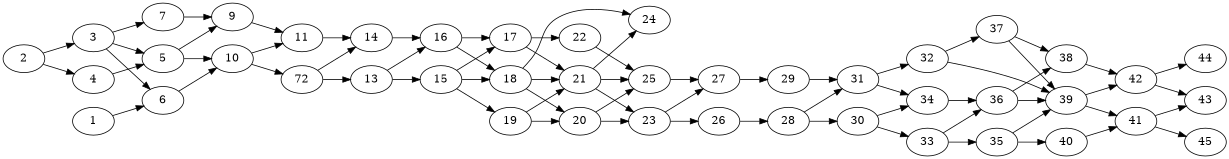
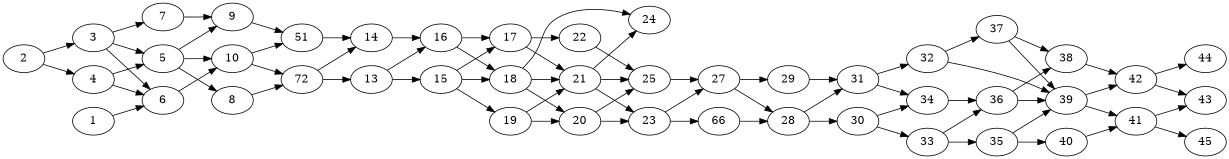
node "11": label "11" -> "51"
edge "4" -> "6": added
edge "27" -> "28": added
node "8": added
node "26": label "26" -> "66"
